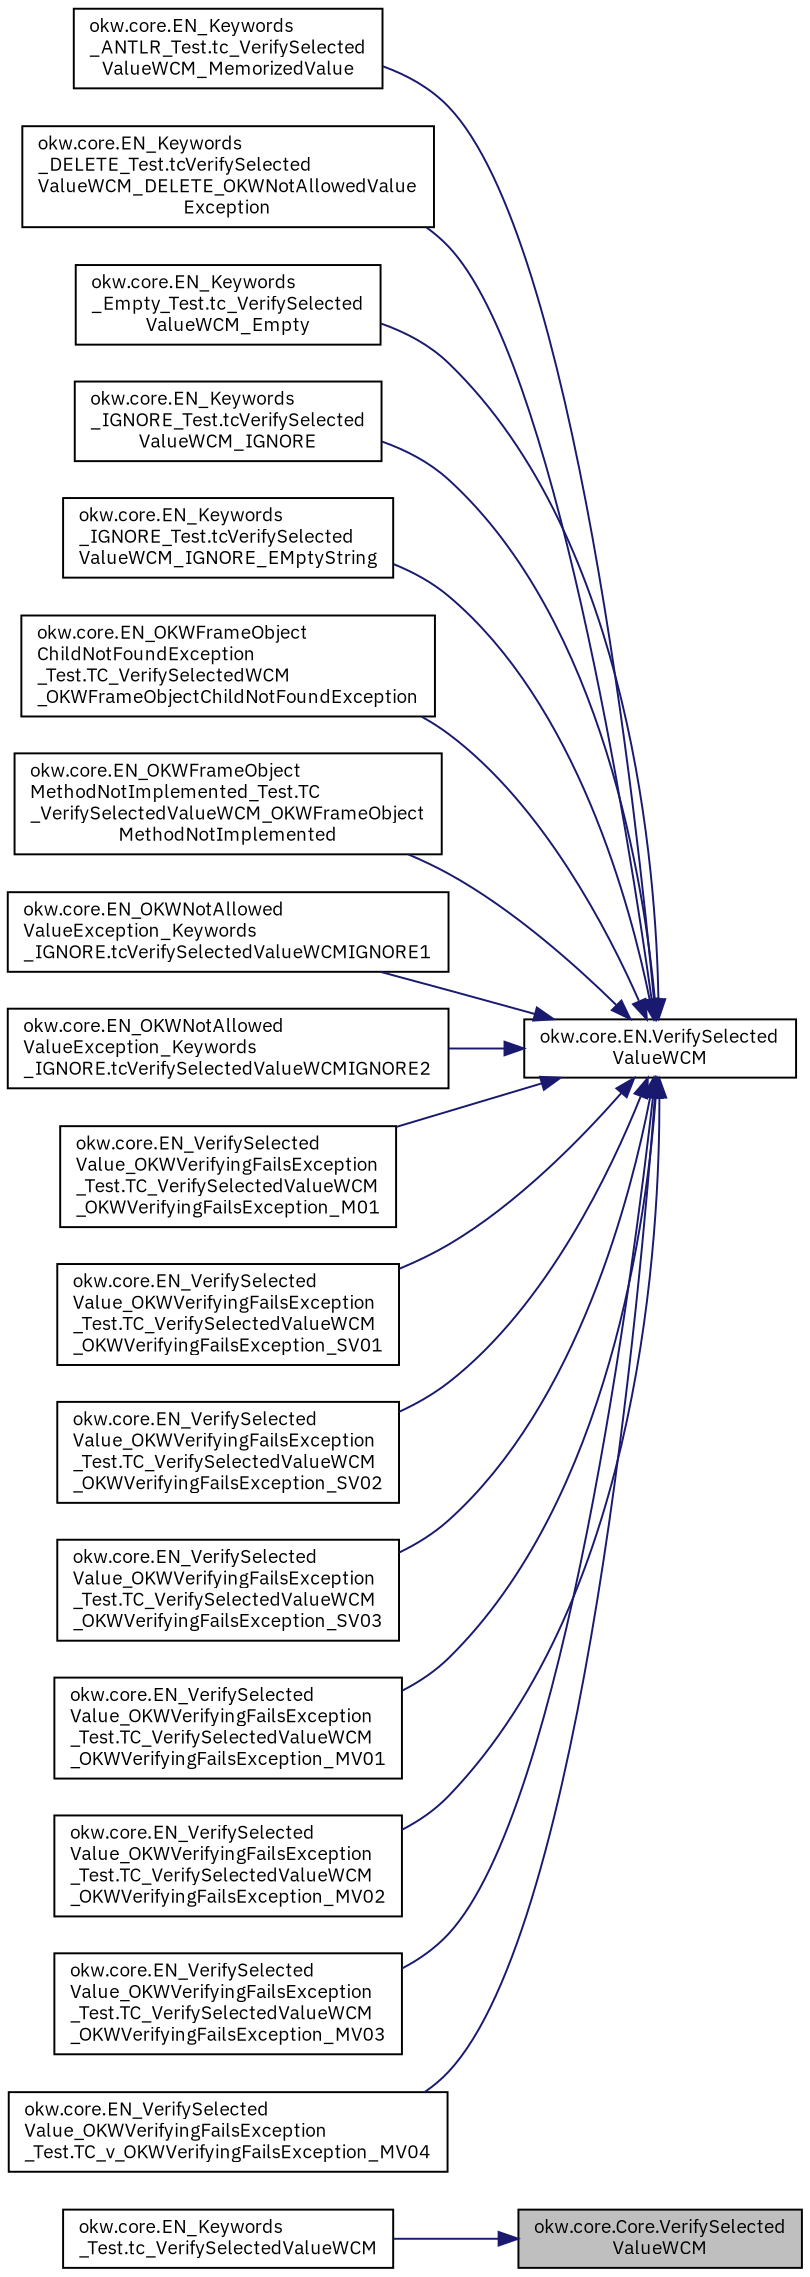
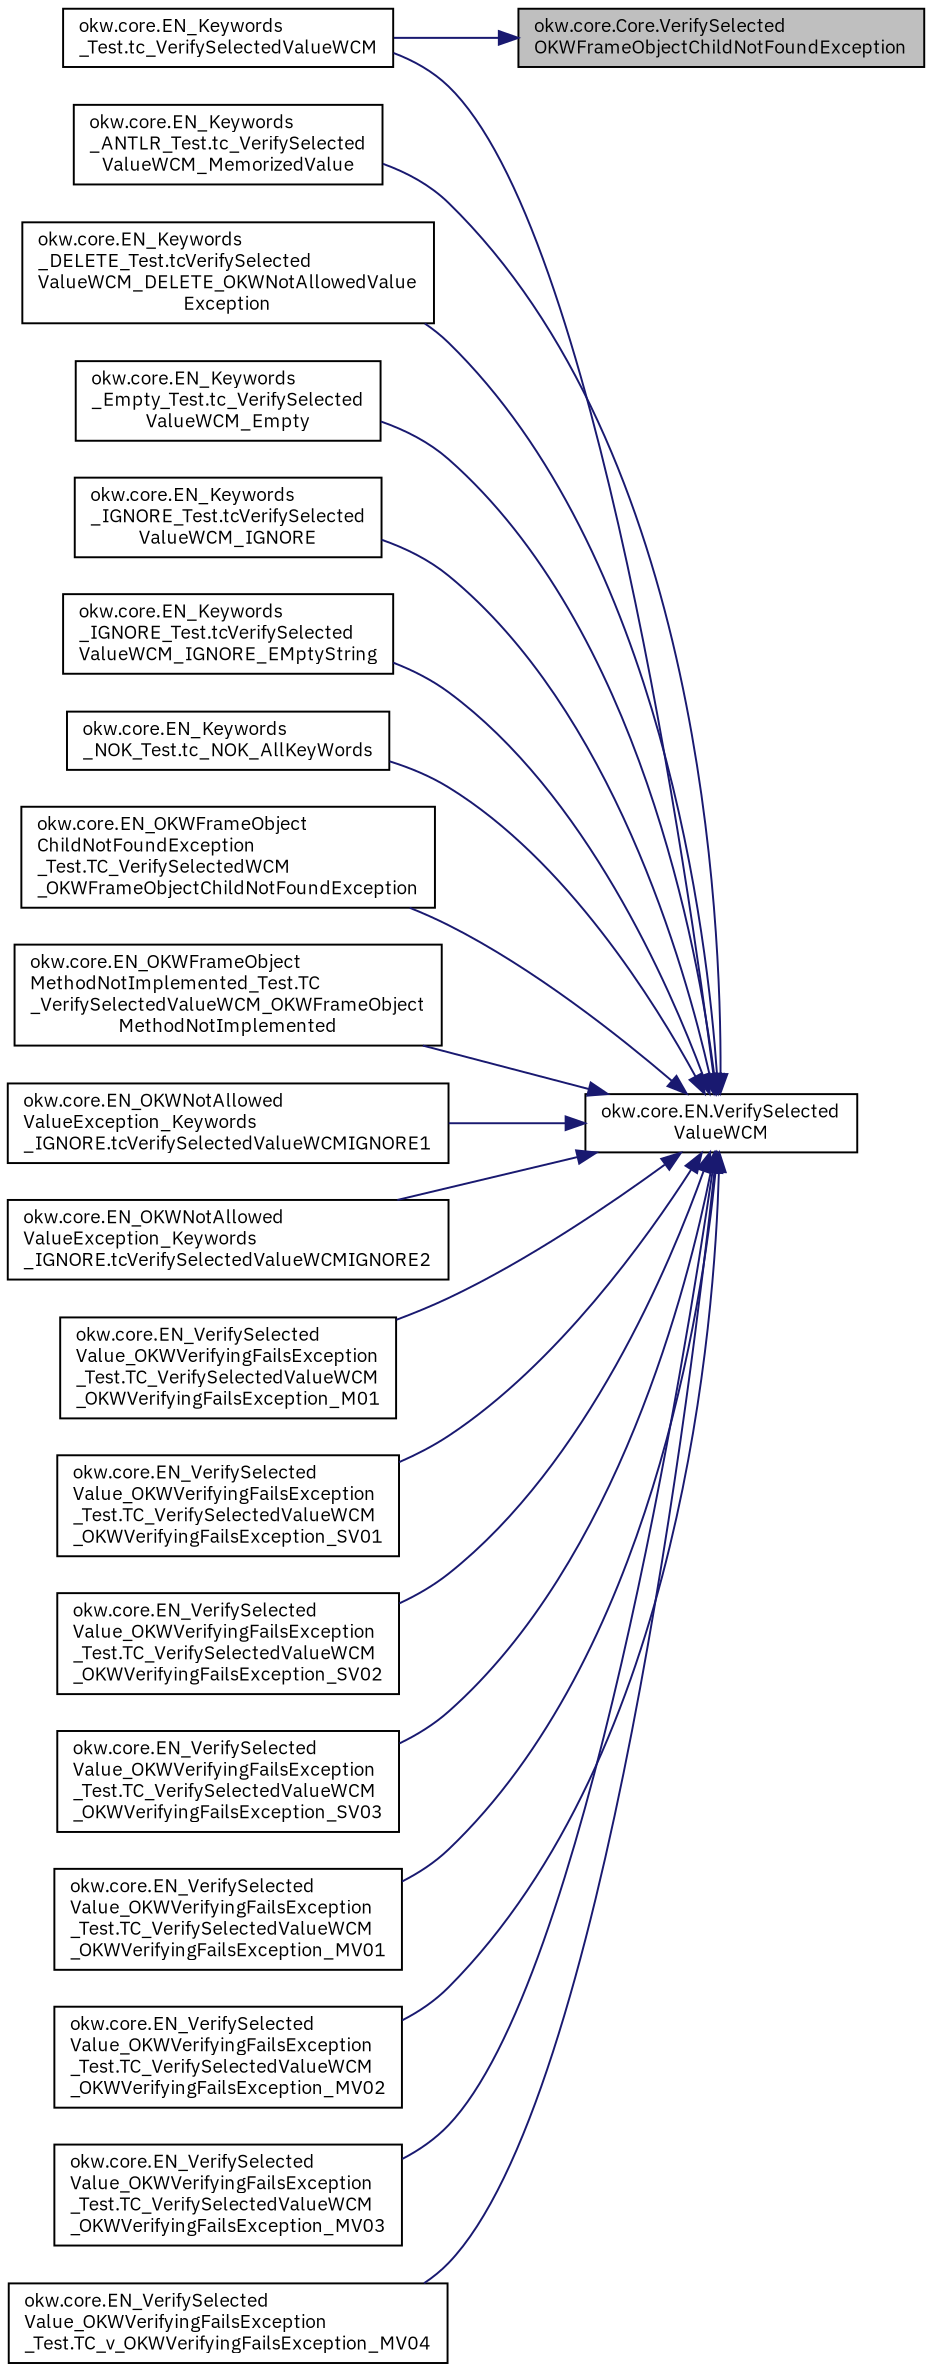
edge "okw.core.EN_Keywords _Test.tc_VerifySelectedValueWCM" -> "okw.core.EN.VerifySelected ValueWCM": added
node "okw.core.EN_Keywords _NOK_Test.tc_NOK_AllKeyWords": added
node "okw.core.Core.VerifySelected ValueWCM": label "okw.core.Core.VerifySelected ValueWCM" -> "okw.core.Core.VerifySelected OKWFrameObjectChildNotFoundException"
